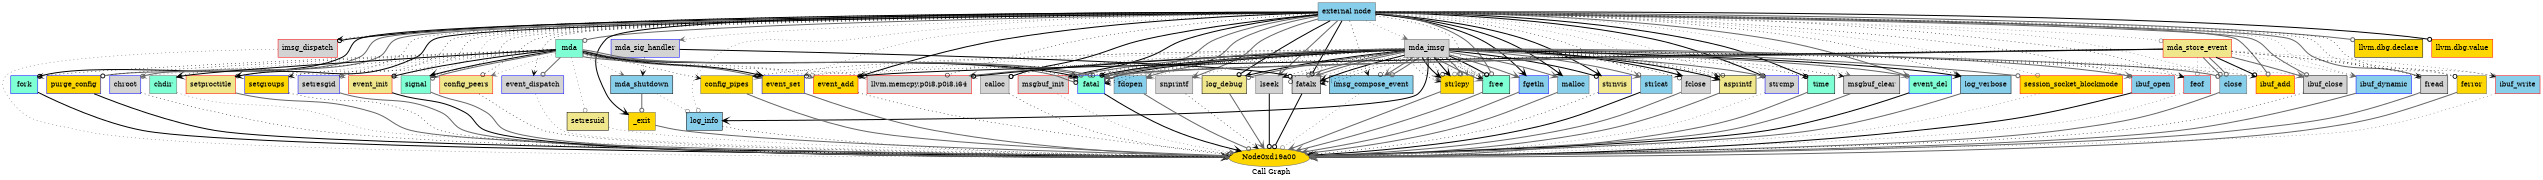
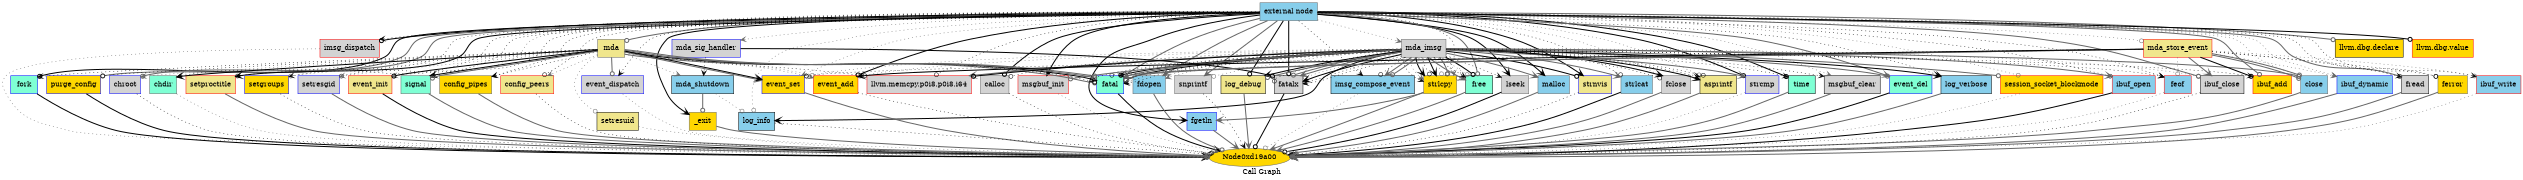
edge "external node" -> "lseek": color gray40 -> black
node "mda": fillcolor aquamarine -> khaki
edge "mda_imsg" -> "config_pipes": now "external node" -> "config_pipes"
edge "mda_imsg" -> "fgetln": now "strlcpy" -> "fgetln"
